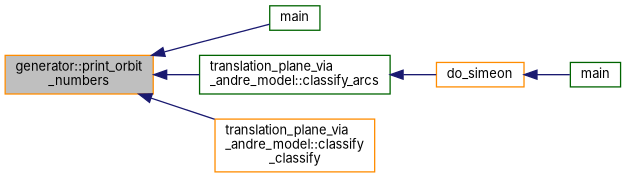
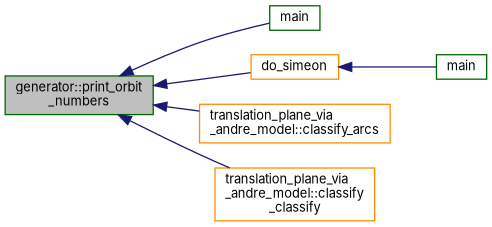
node "generator::print_orbit _numbers": color darkorange -> darkgreen
node "translation_plane_via _andre_model::classify_arcs": color darkgreen -> darkorange
edge "do_simeon" -> "translation_plane_via _andre_model::classify_arcs": now "do_simeon" -> "generator::print_orbit _numbers"
